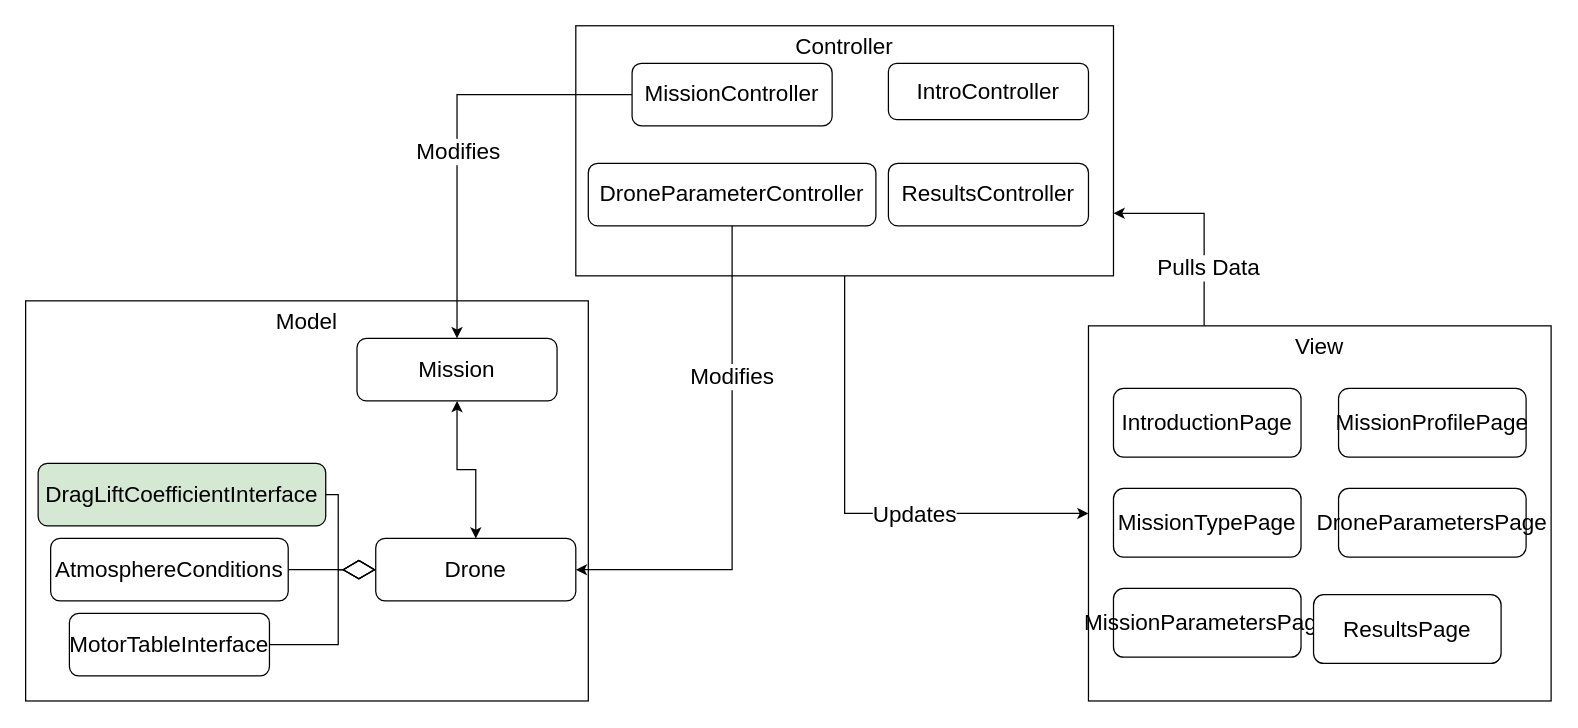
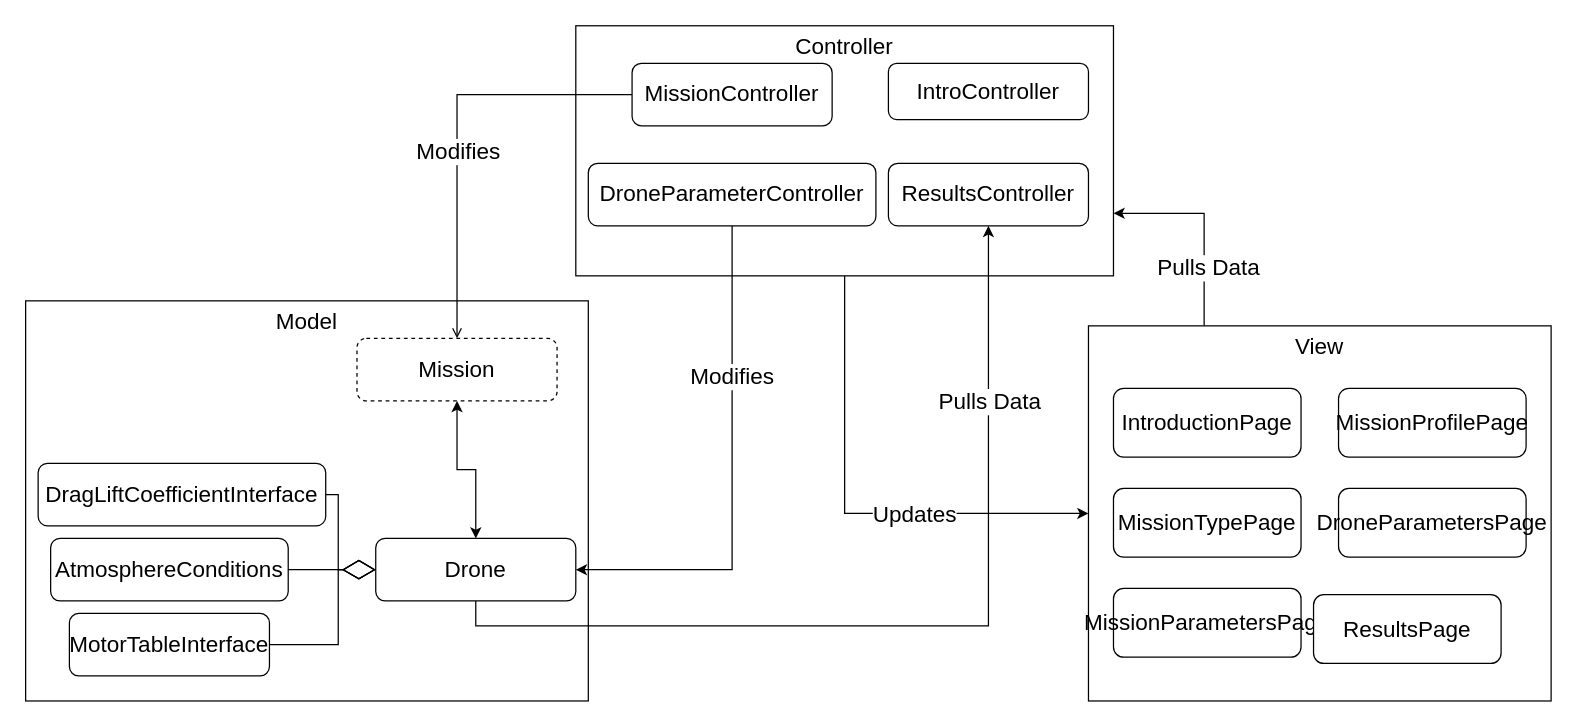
edge "MissionController" -> "Mission": arrowhead classic -> open
node "Mission": style solid -> dashed
node "DragLiftCoefficientInterface": fillcolor #d5e8d4 -> #ffffff
edge "Drone" -> "ResultsController": added, label "Pulls Data"
